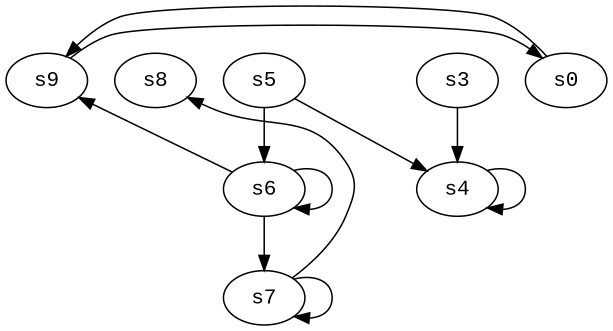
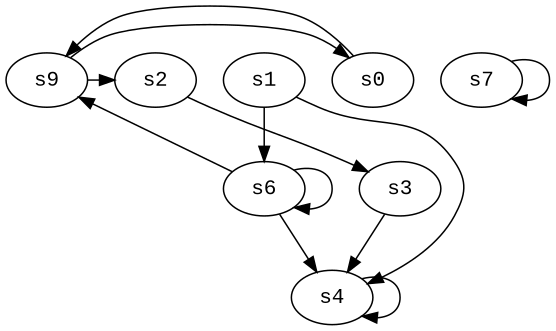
node "s2": added
node "s8": removed
node "s5": label "s5" -> "s1"
edge "s6" -> "s7": now "s6" -> "s4"
